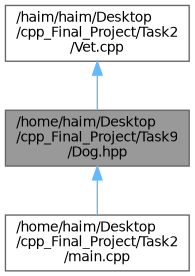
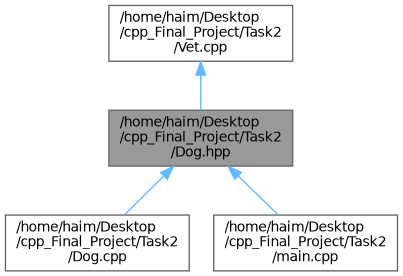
node "/haim/haim/Desktop /cpp_Final_Project/Task2 /Vet.cpp": label "/haim/haim/Desktop /cpp_Final_Project/Task2 /Vet.cpp" -> "/home/haim/Desktop /cpp_Final_Project/Task2 /Vet.cpp"
node "/home/haim/Desktop /cpp_Final_Project/Task9 /Dog.hpp": label "/home/haim/Desktop /cpp_Final_Project/Task9 /Dog.hpp" -> "/home/haim/Desktop /cpp_Final_Project/Task2 /Dog.hpp"
node "/home/haim/Desktop /cpp_Final_Project/Task2 /Dog.cpp": added
